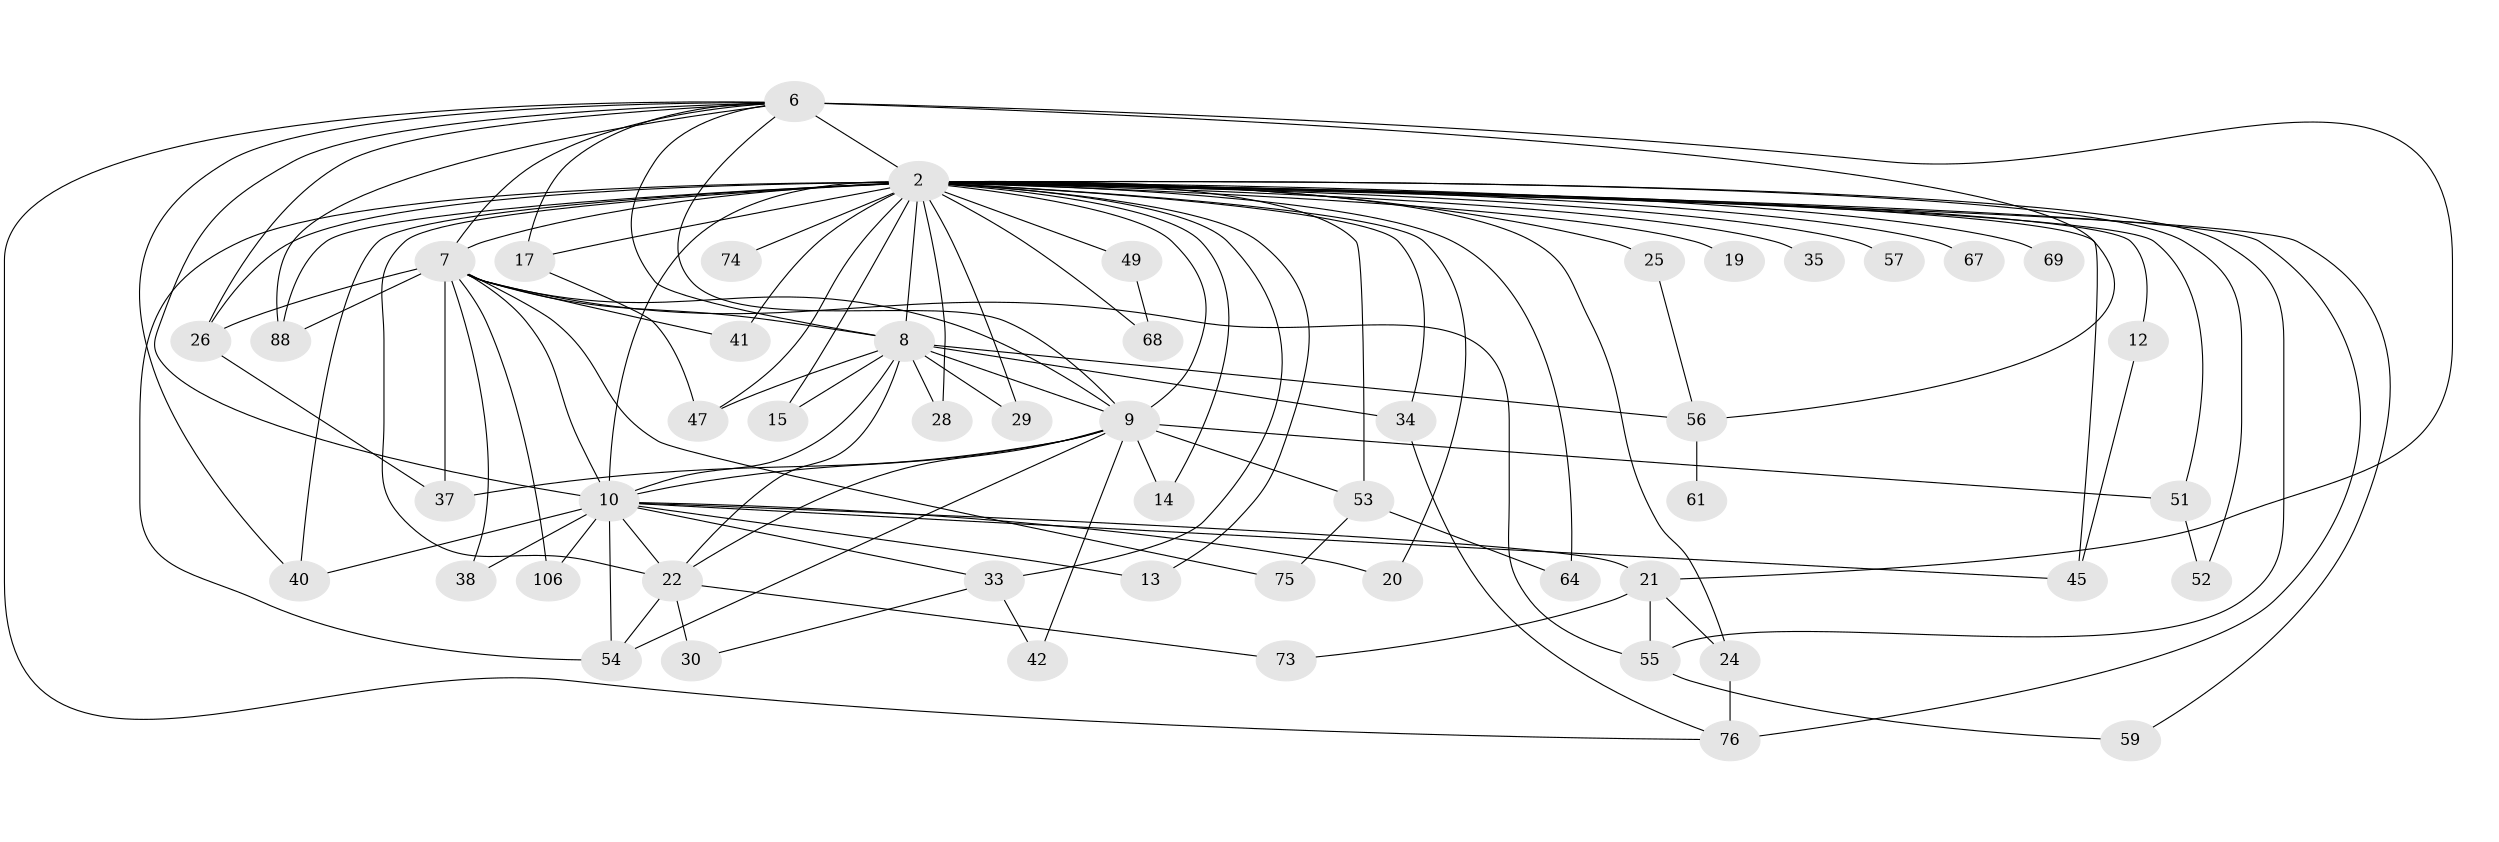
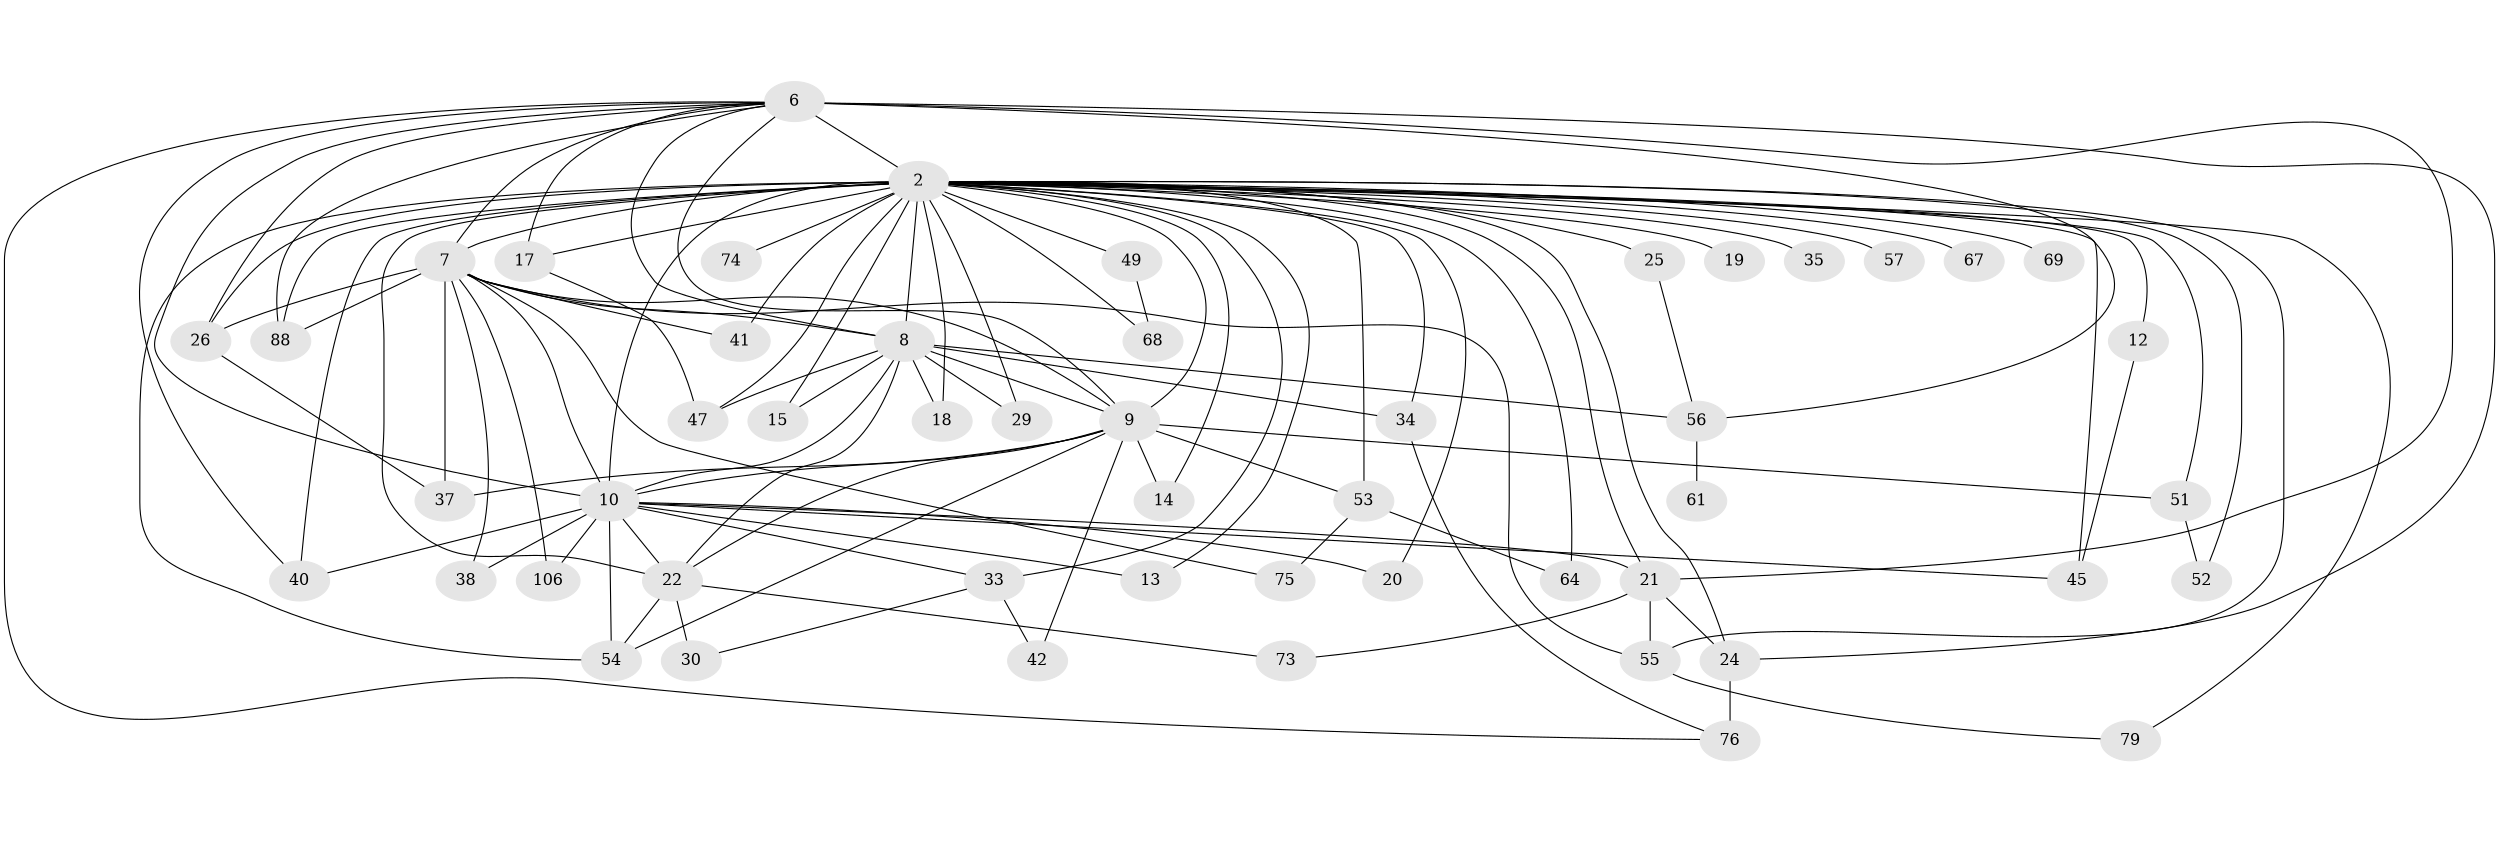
edge "6" -- "24": added
edge "2" -- "76": now "2" -- "21"
node "28": label "28" -> "18"
node "59": label "59" -> "79"
